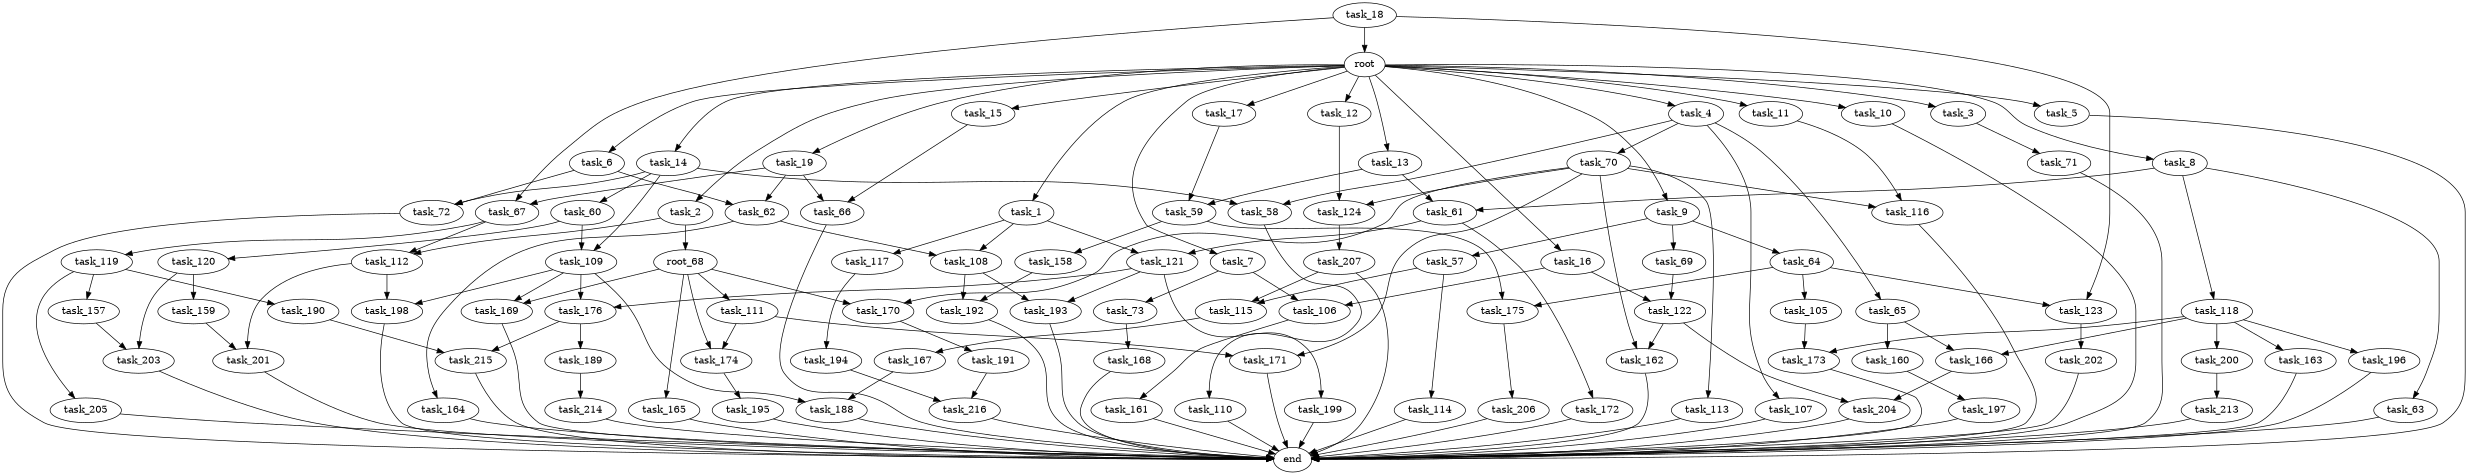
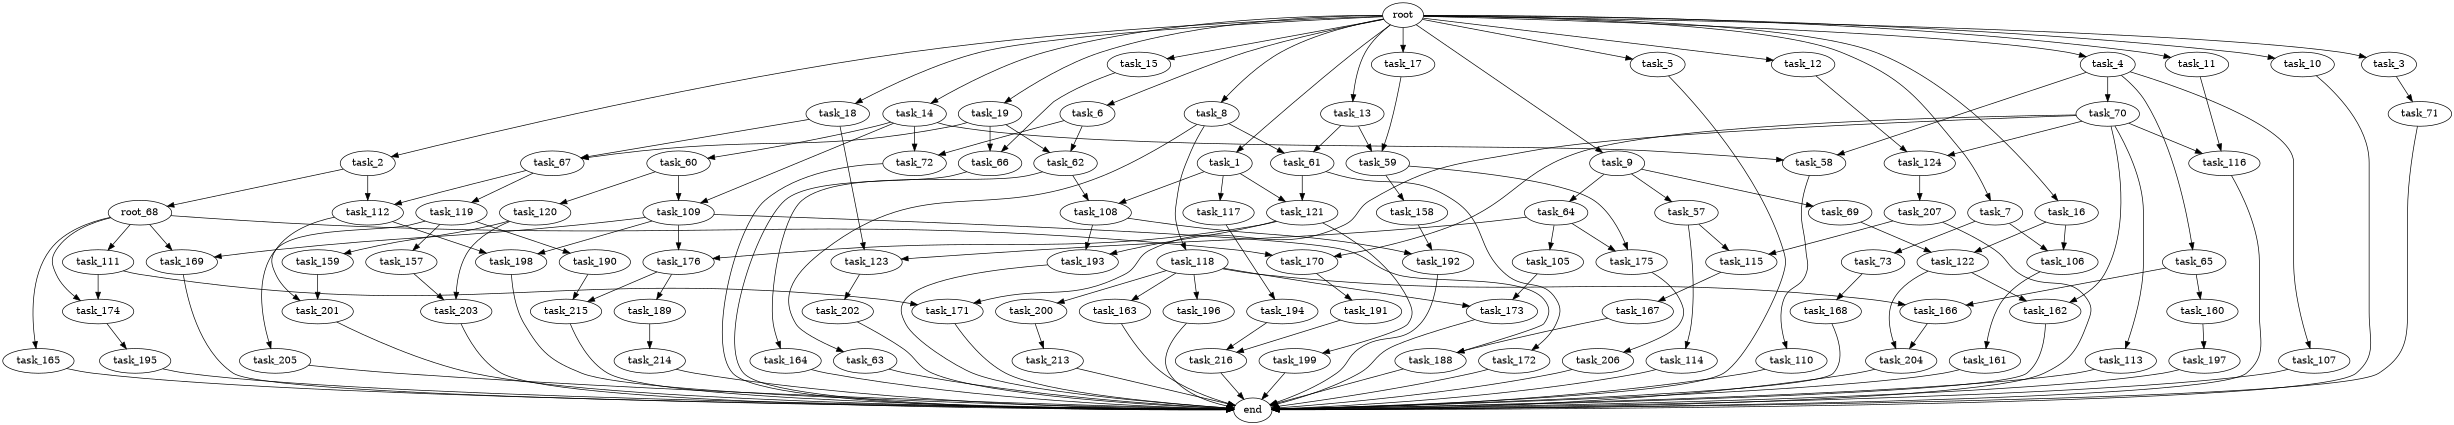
edge "task_18" -> "root": reversed
